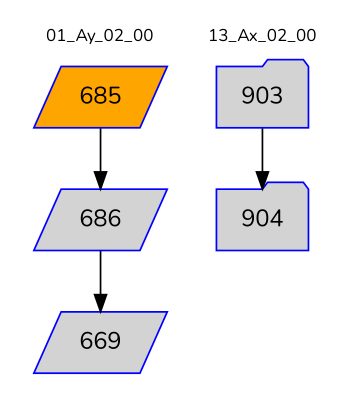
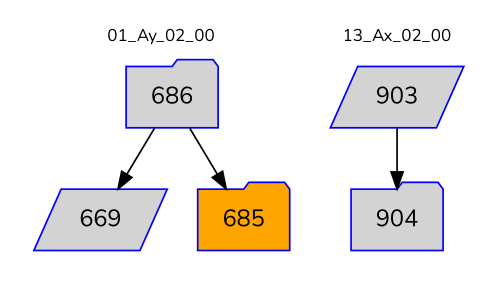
node "685": shape parallelogram -> folder
node "903": shape folder -> parallelogram
edge "685" -> "686": reversed
node "686": shape parallelogram -> folder
